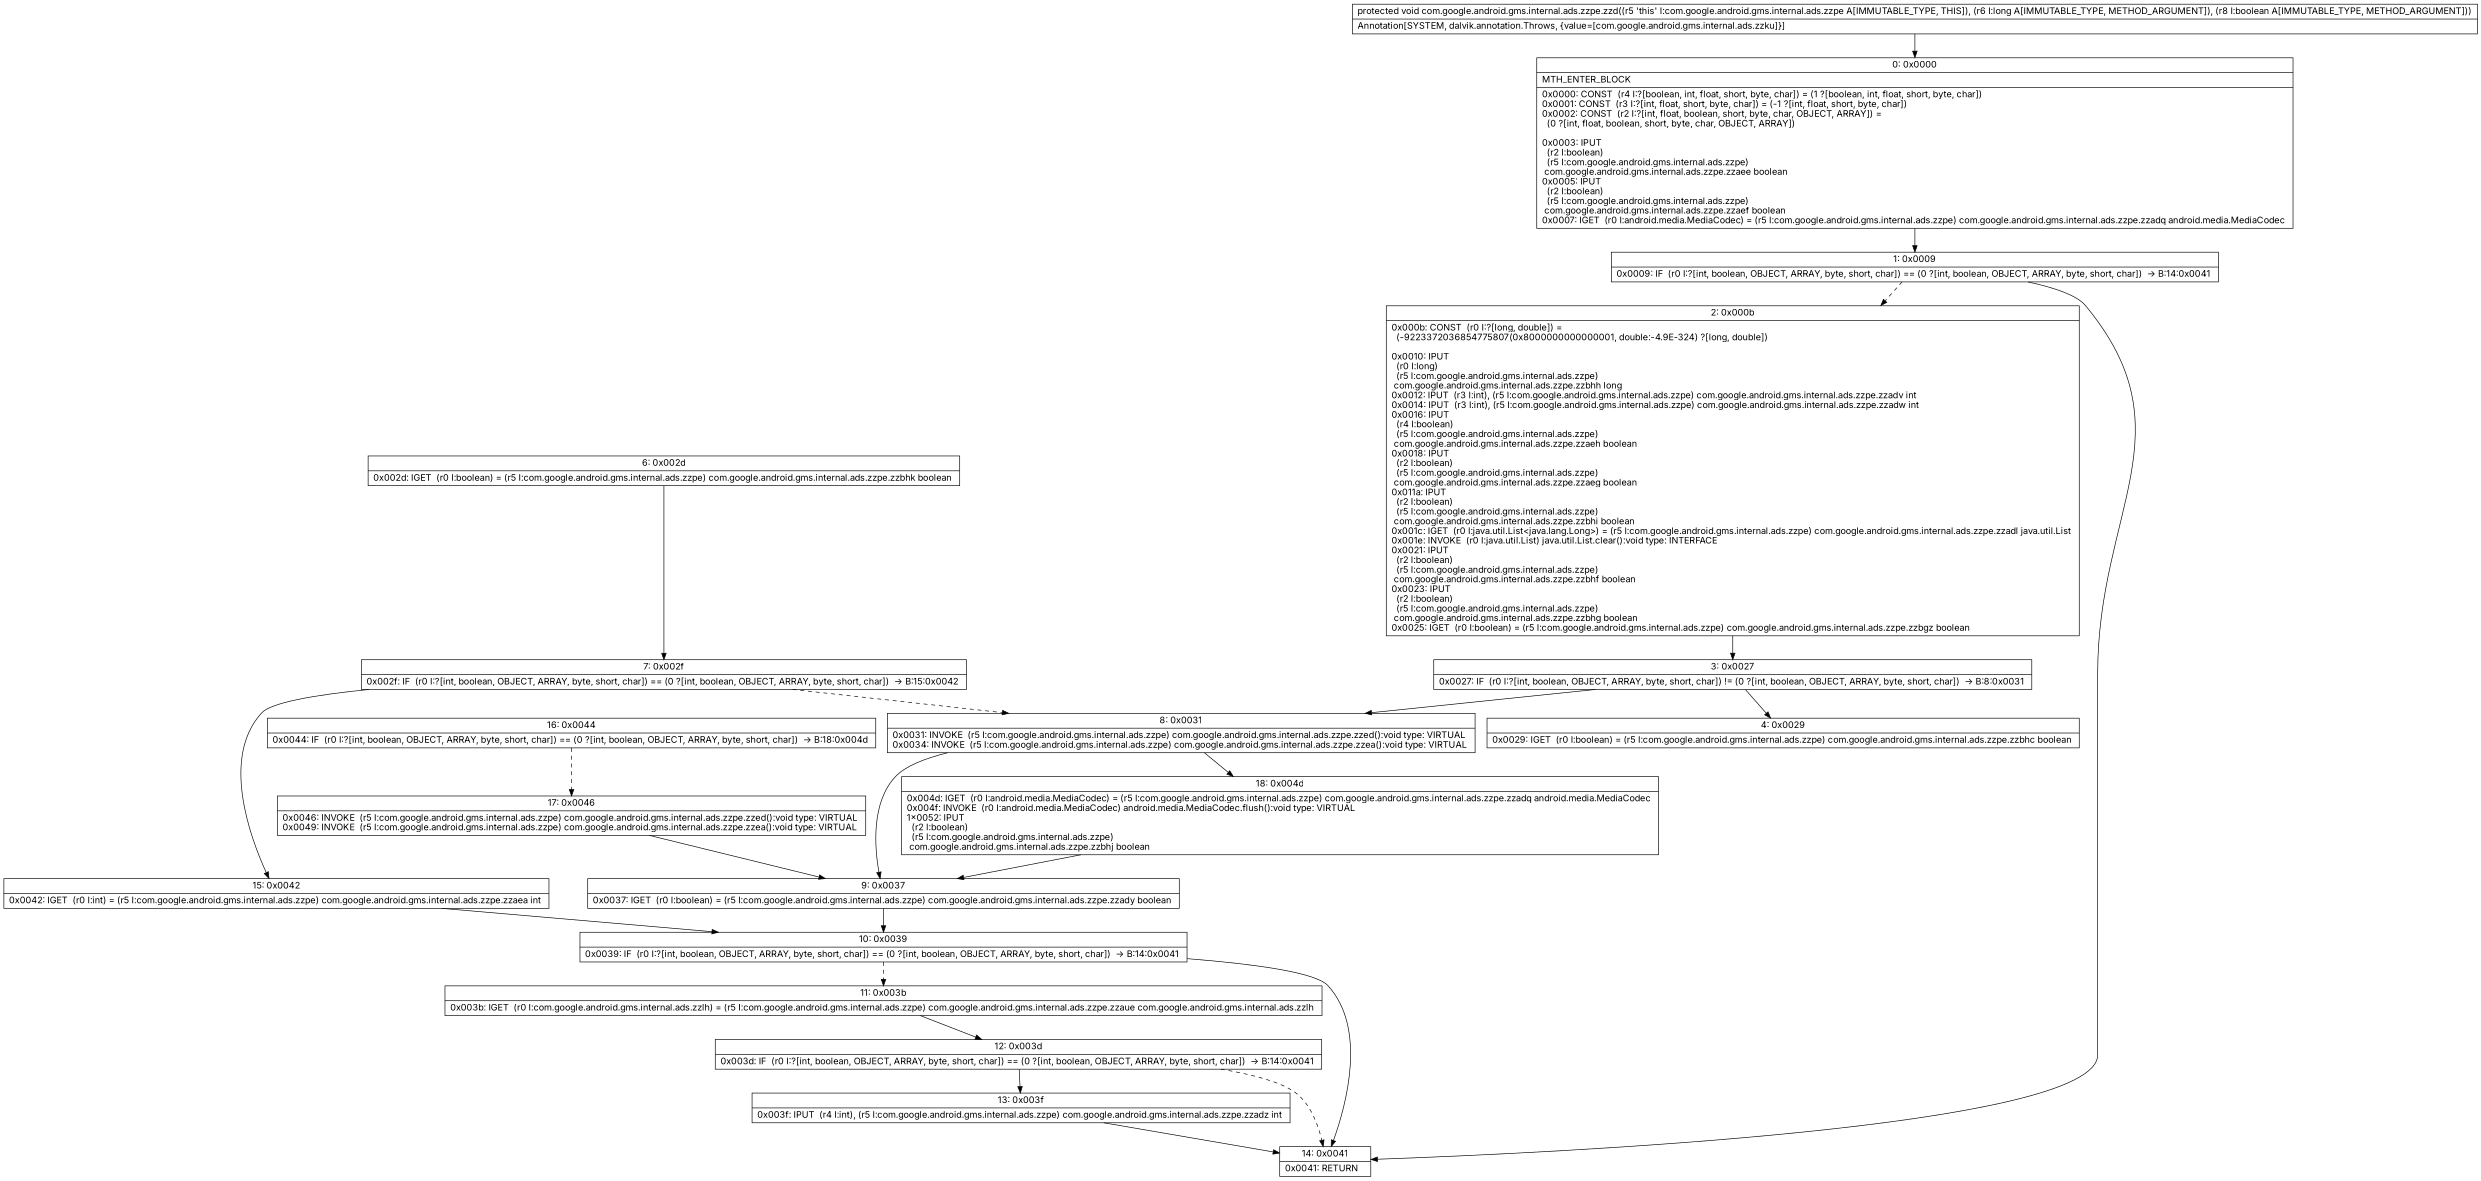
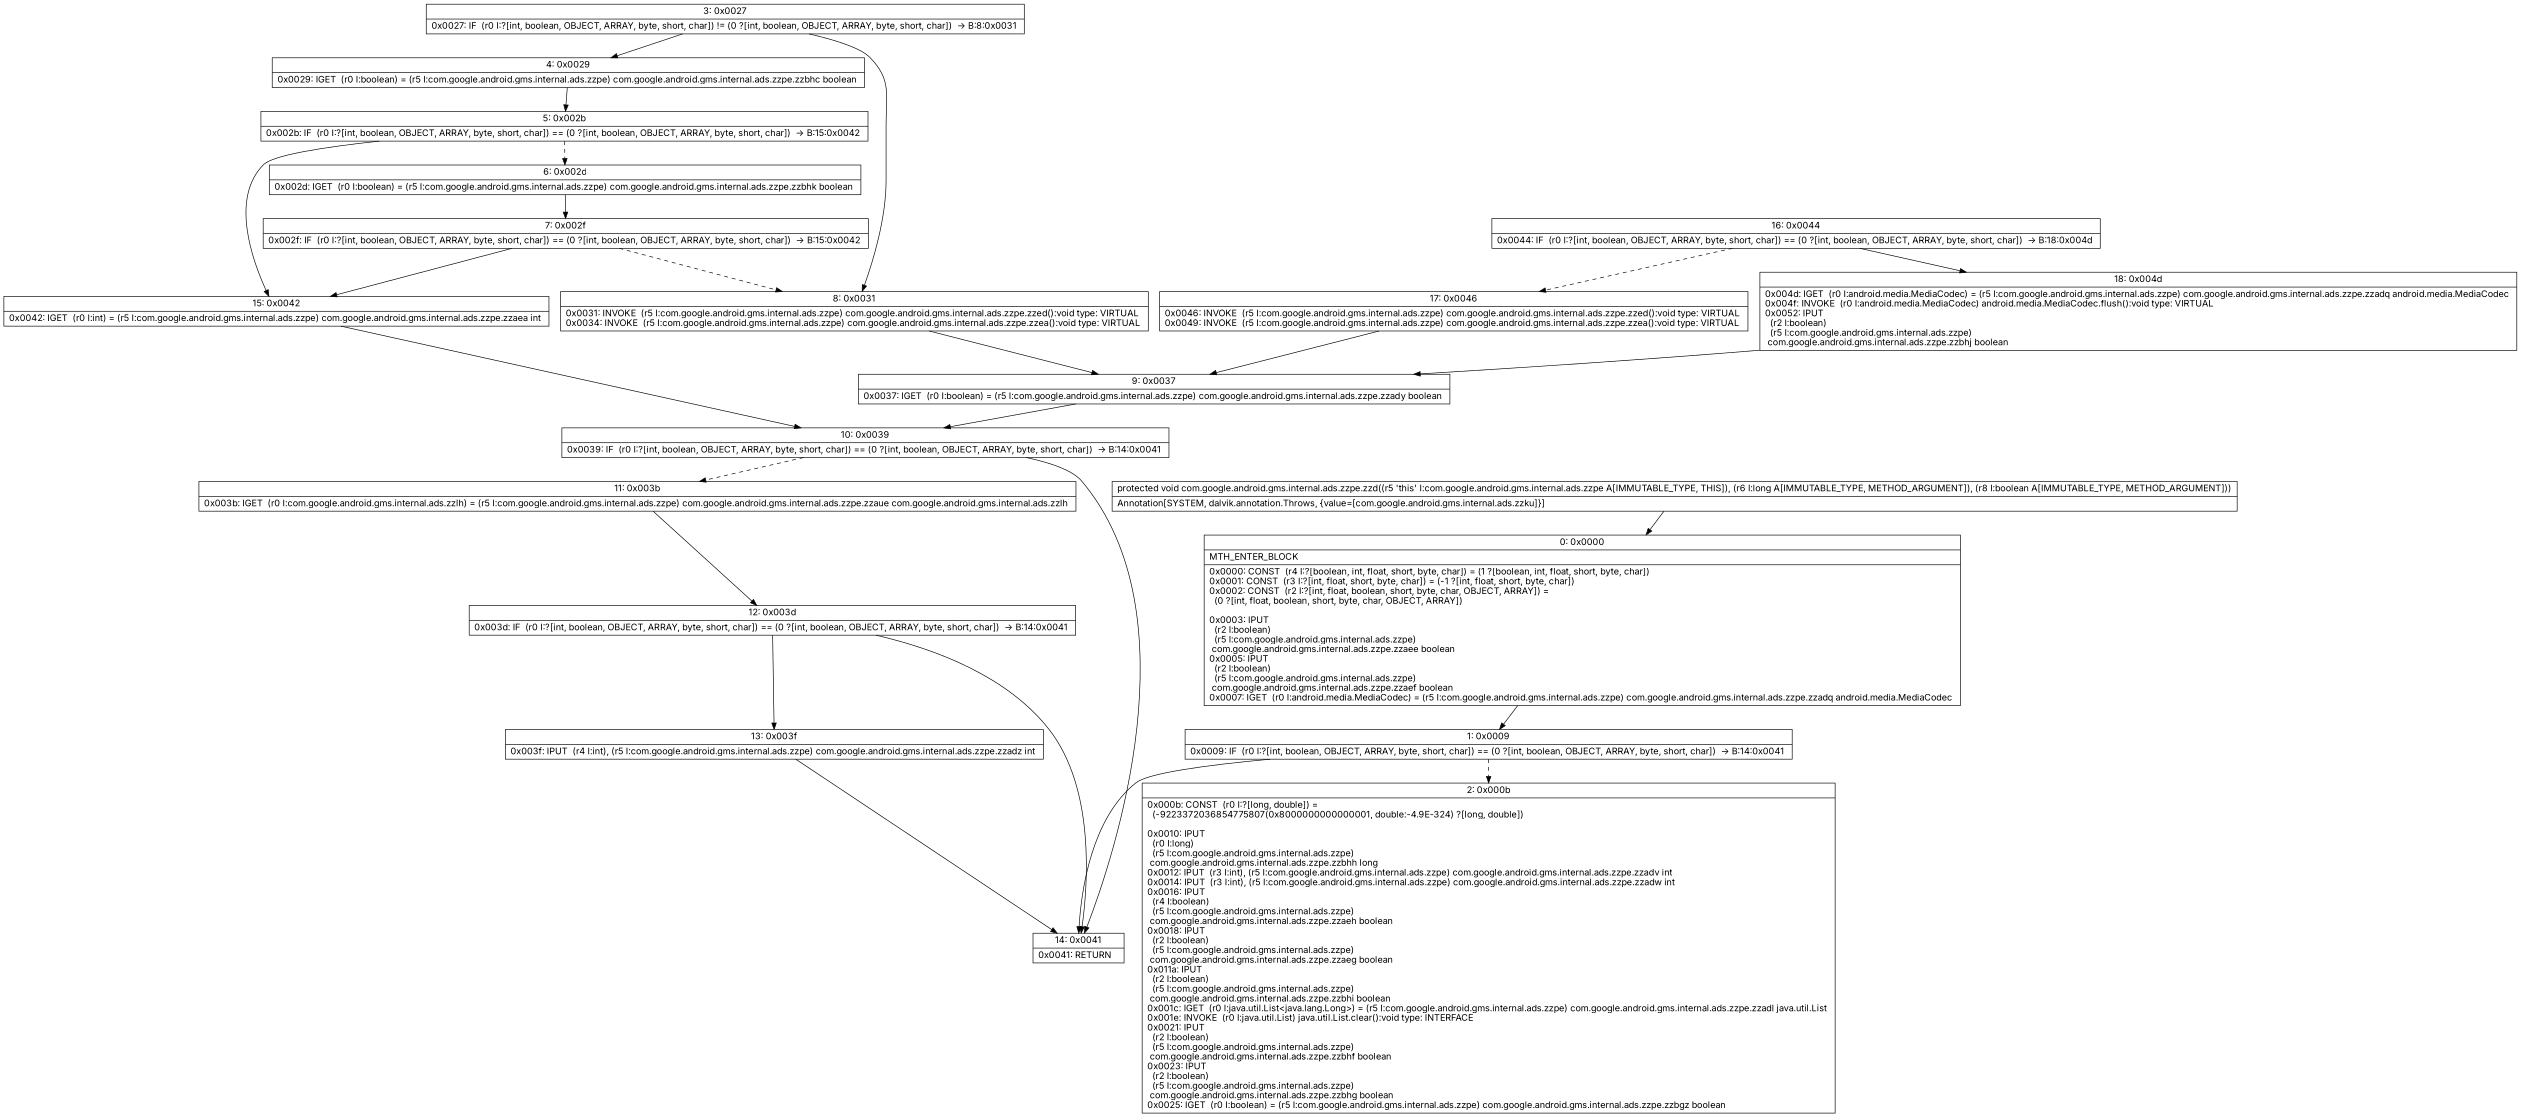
node "5: 0x002b": added
edge "2: 0x000b" -> "3: 0x0027": removed
edge "8: 0x0031" -> "18: 0x004d": now "16: 0x0044" -> "18: 0x004d"
node "18: 0x004d": text "1x0052: IPUT" -> "0x0052: IPUT"
edge "12: 0x003d" -> "14: 0x0041": style dashed -> solid
